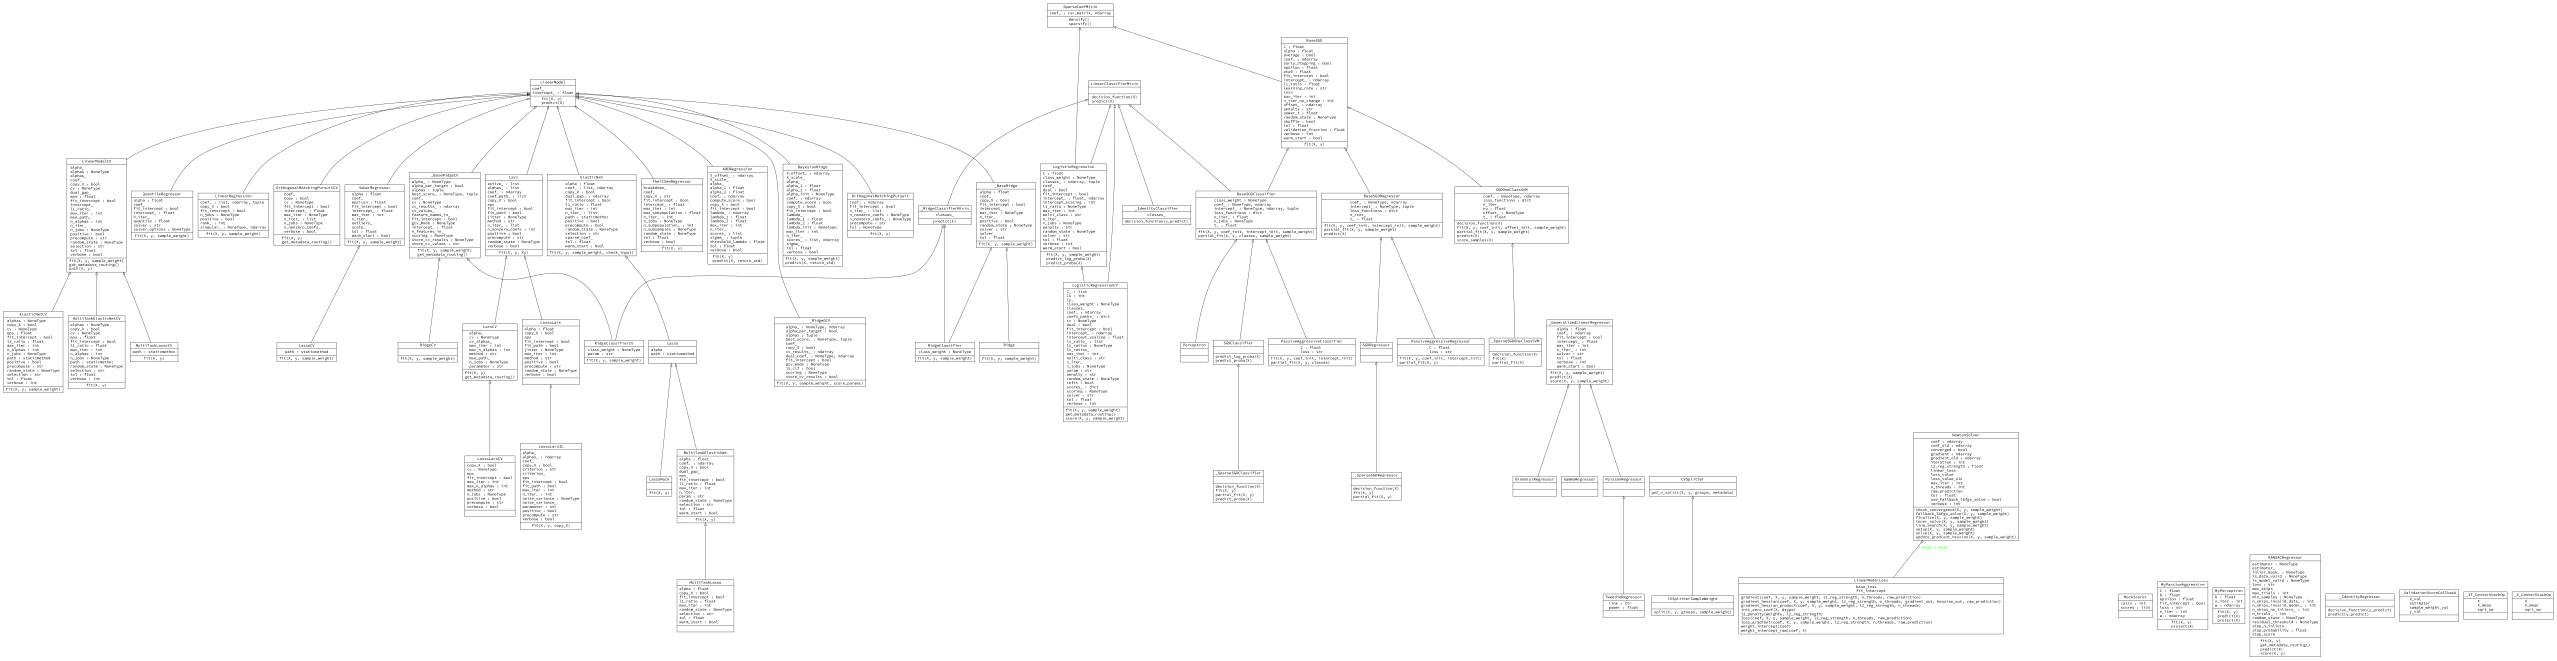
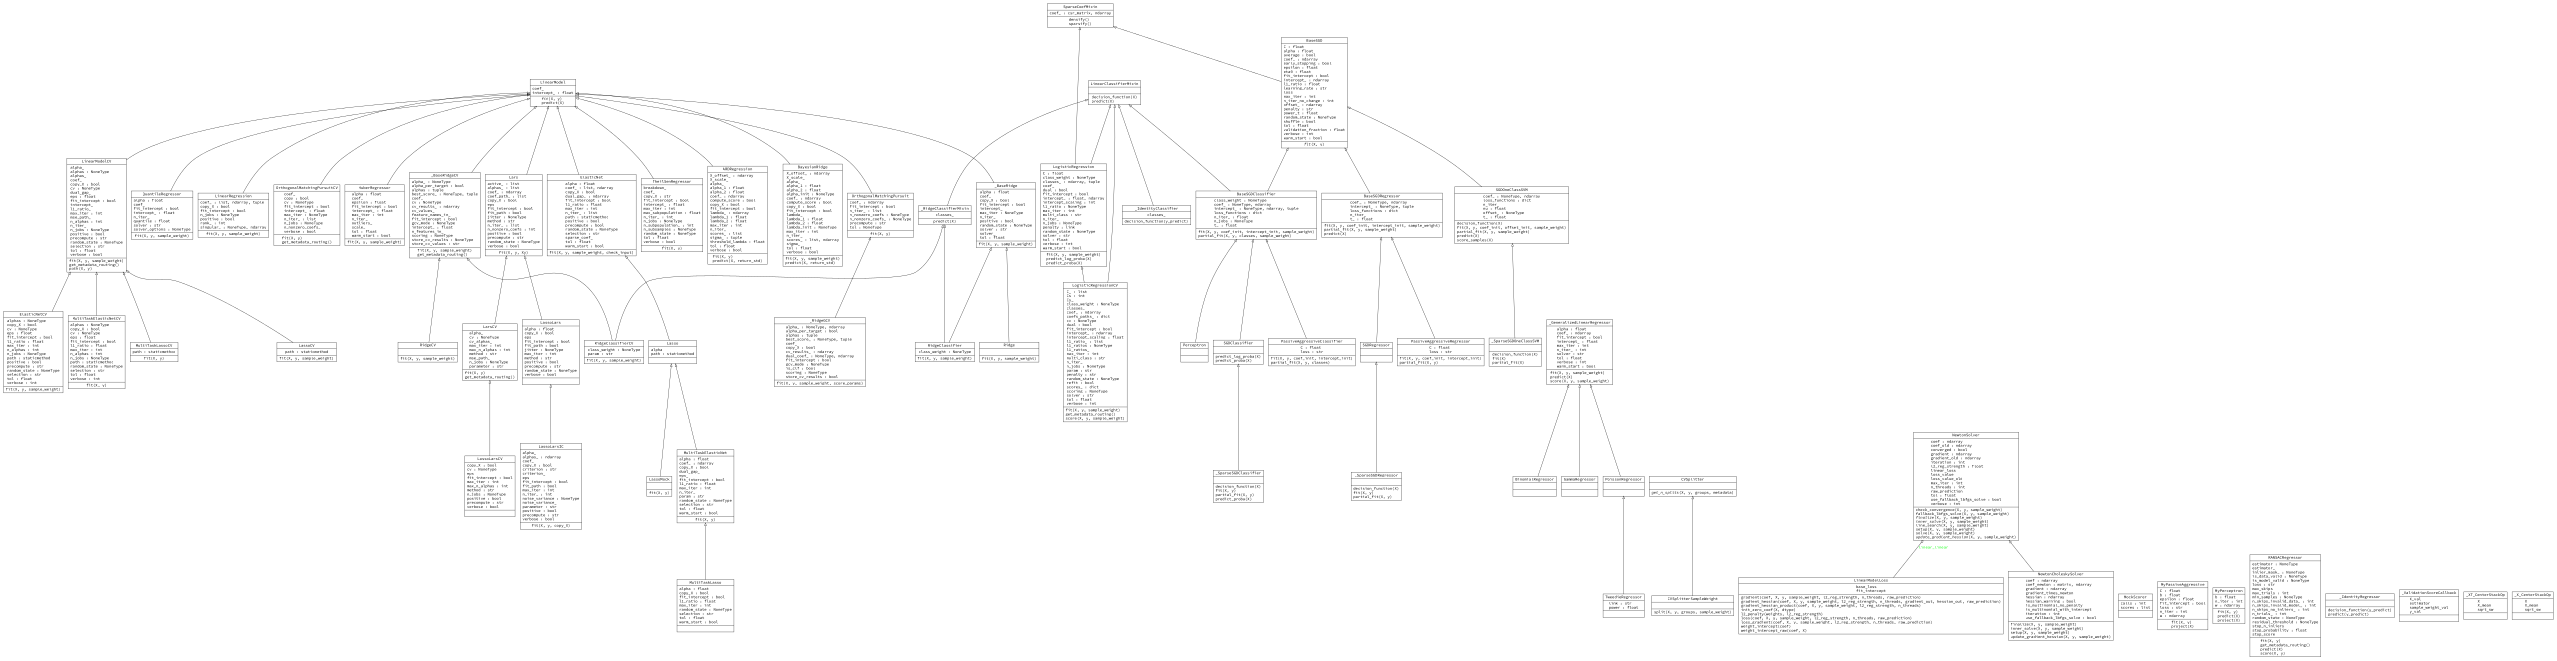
edge "_RidgeGCV" -> "LinearModel": now "_RidgeGCV" -> "OrthogonalMatchingPursuit"
node "LogisticRegression": text "penalty : str" -> "penalty : link"
edge "LassoCV" -> "HuberRegressor": now "LassoCV" -> "LinearModelCV"
node "NewtonCholeskySolver": added
